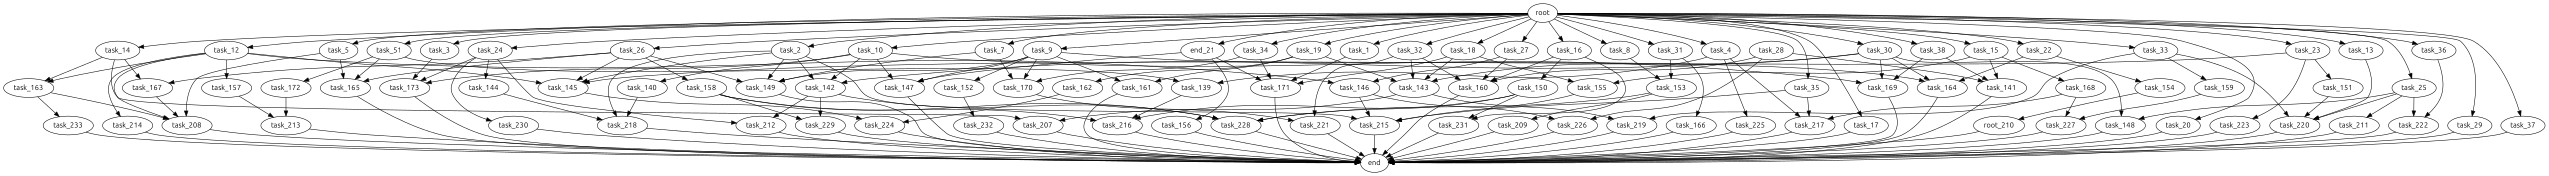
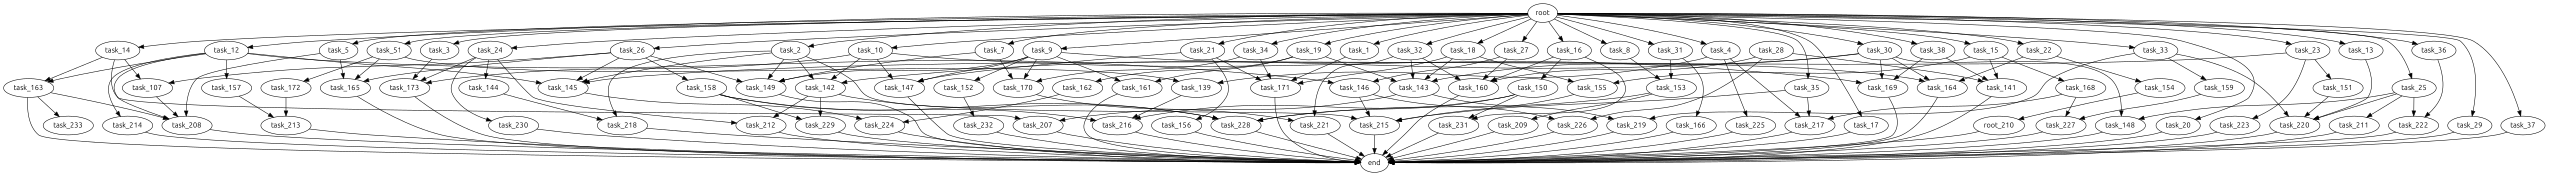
node "end_21": label "end_21" -> "task_21"
node "task_167": label "task_167" -> "task_107"
node "task_140": removed
edge "task_233" -> "end": now "task_163" -> "end"
